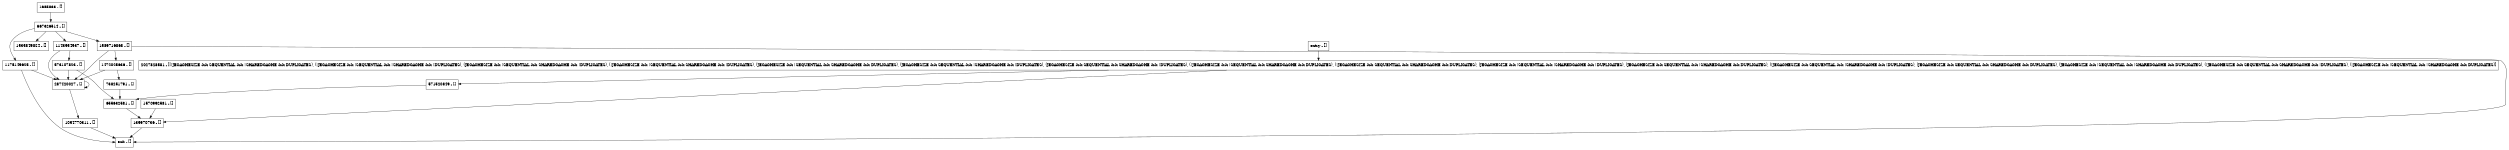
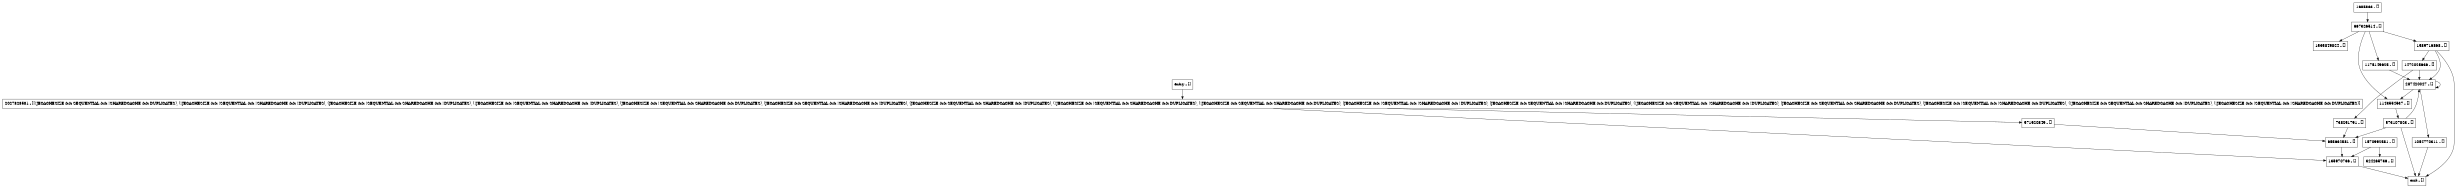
edge "1143554537 - []" -> "287420027 - []": reversed
edge "1175149625 - []" -> "exit - []": now "573107823 - []" -> "exit - []"
node "324265736 - []": added
